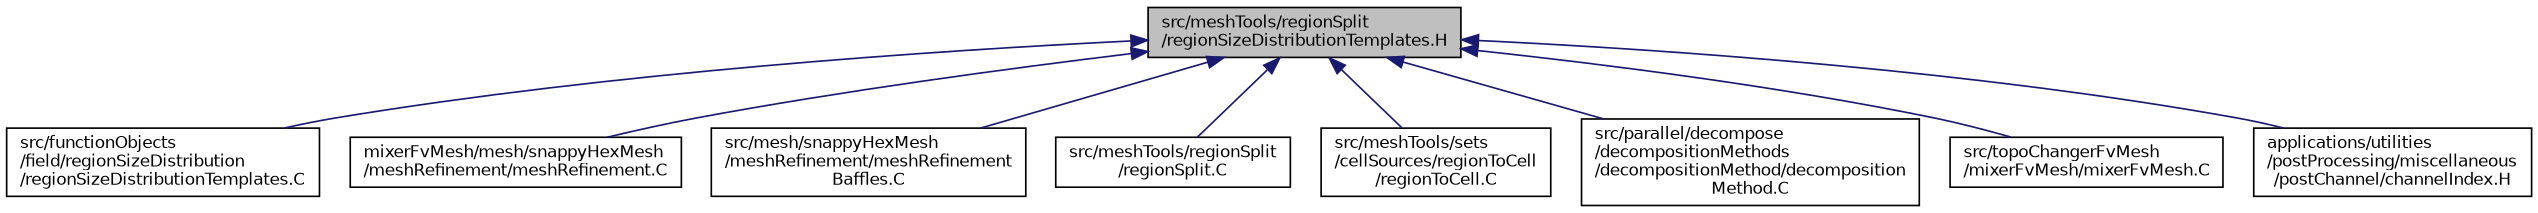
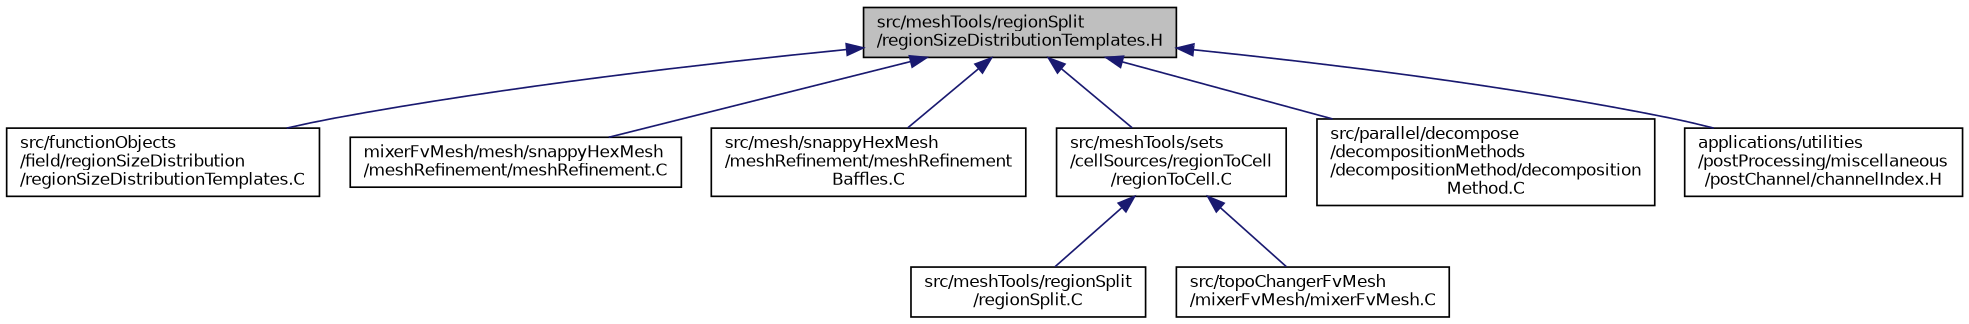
edge "src/topoChangerFvMesh /mixerFvMesh/mixerFvMesh.C" -> "src/meshTools/regionSplit /regionSizeDistributionTemplates.H": now "src/topoChangerFvMesh /mixerFvMesh/mixerFvMesh.C" -> "src/meshTools/sets /cellSources/regionToCell /regionToCell.C"
edge "src/meshTools/regionSplit /regionSplit.C" -> "src/meshTools/regionSplit /regionSizeDistributionTemplates.H": now "src/meshTools/regionSplit /regionSplit.C" -> "src/meshTools/sets /cellSources/regionToCell /regionToCell.C"
